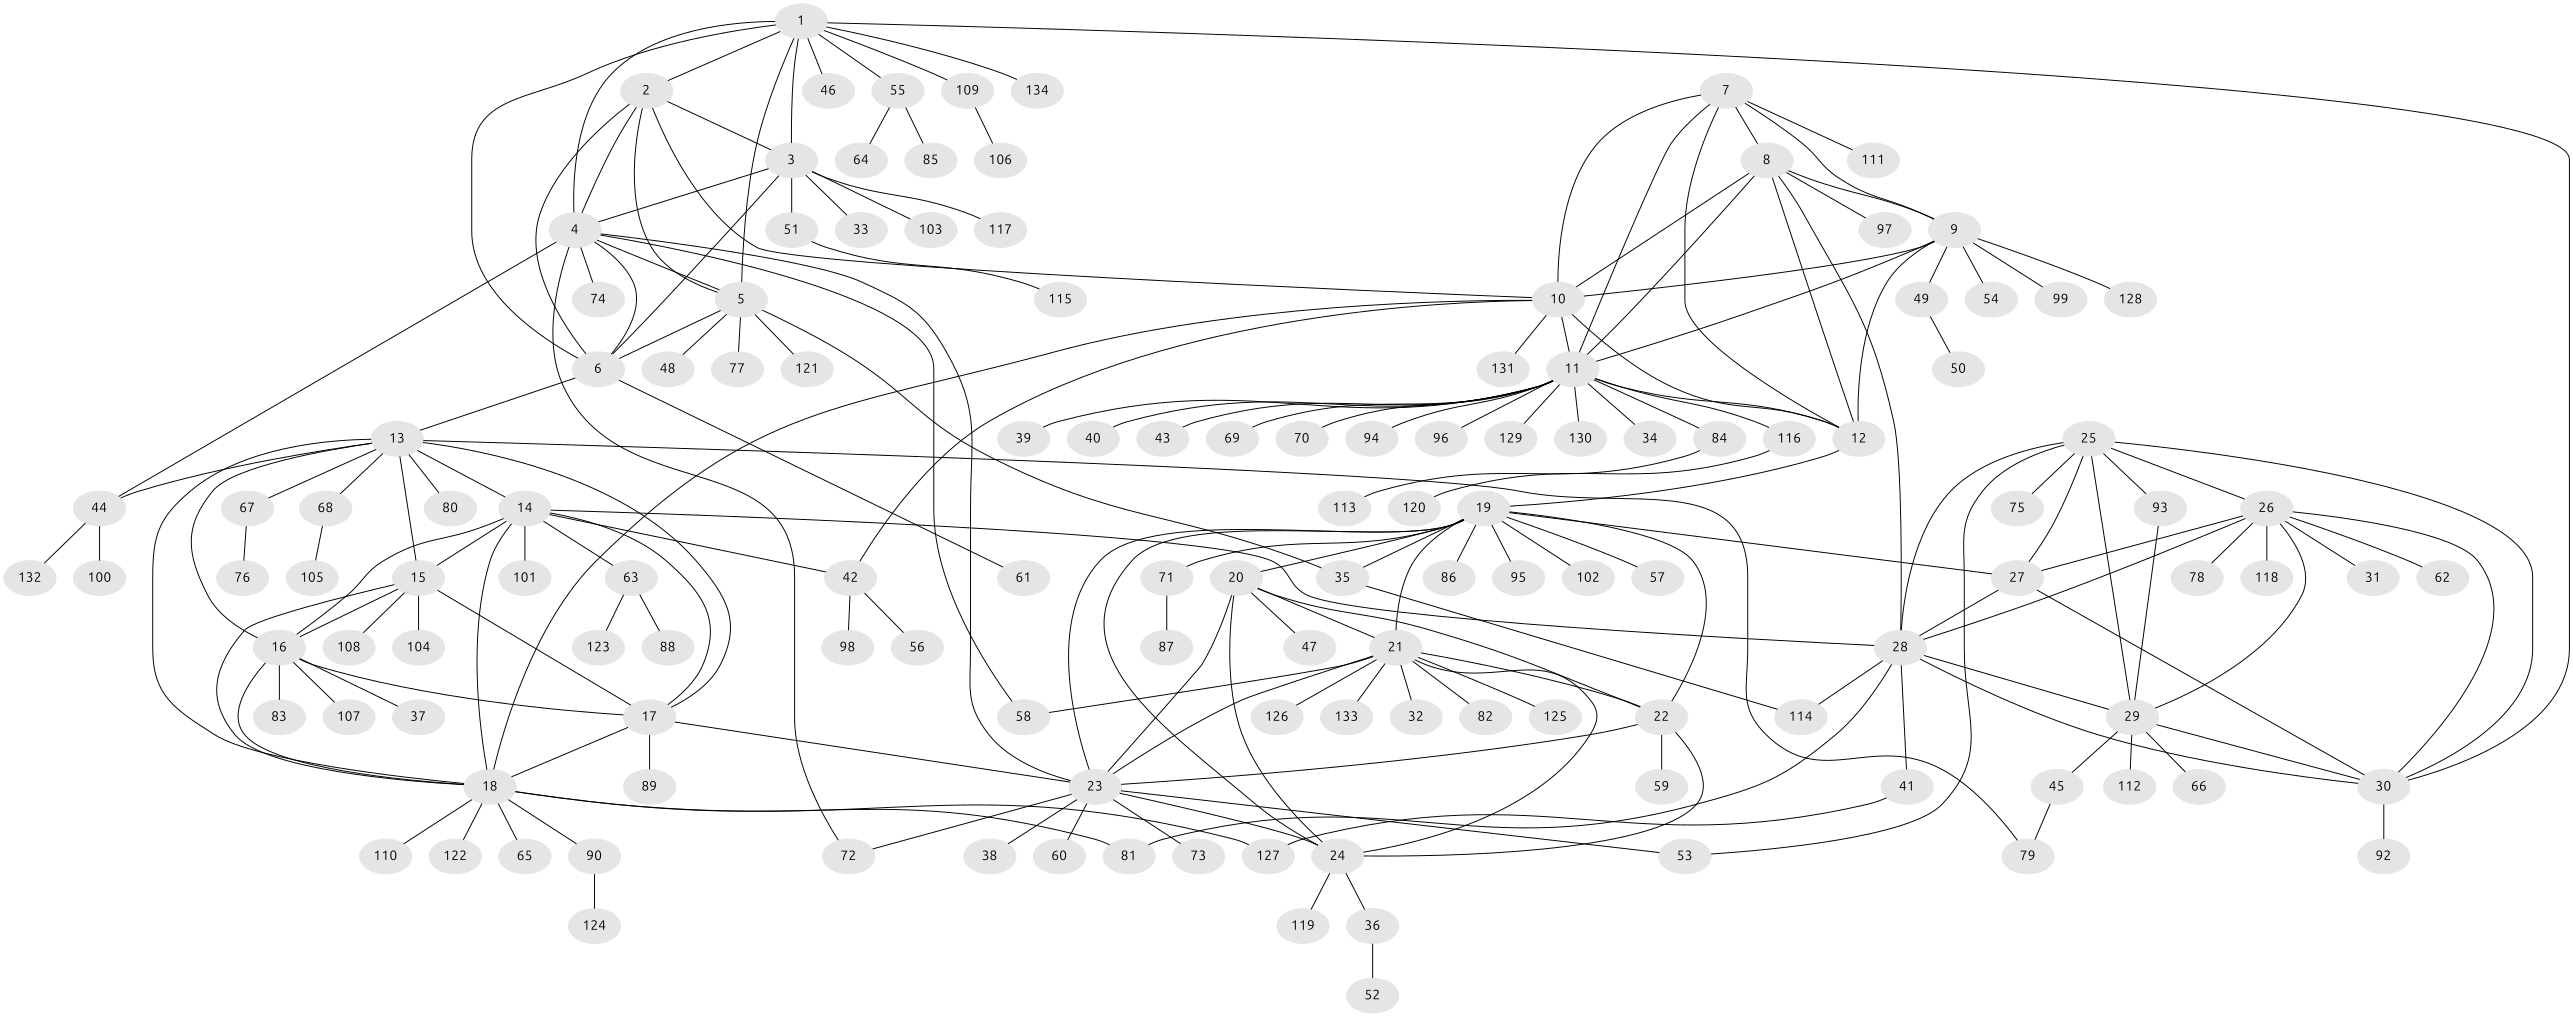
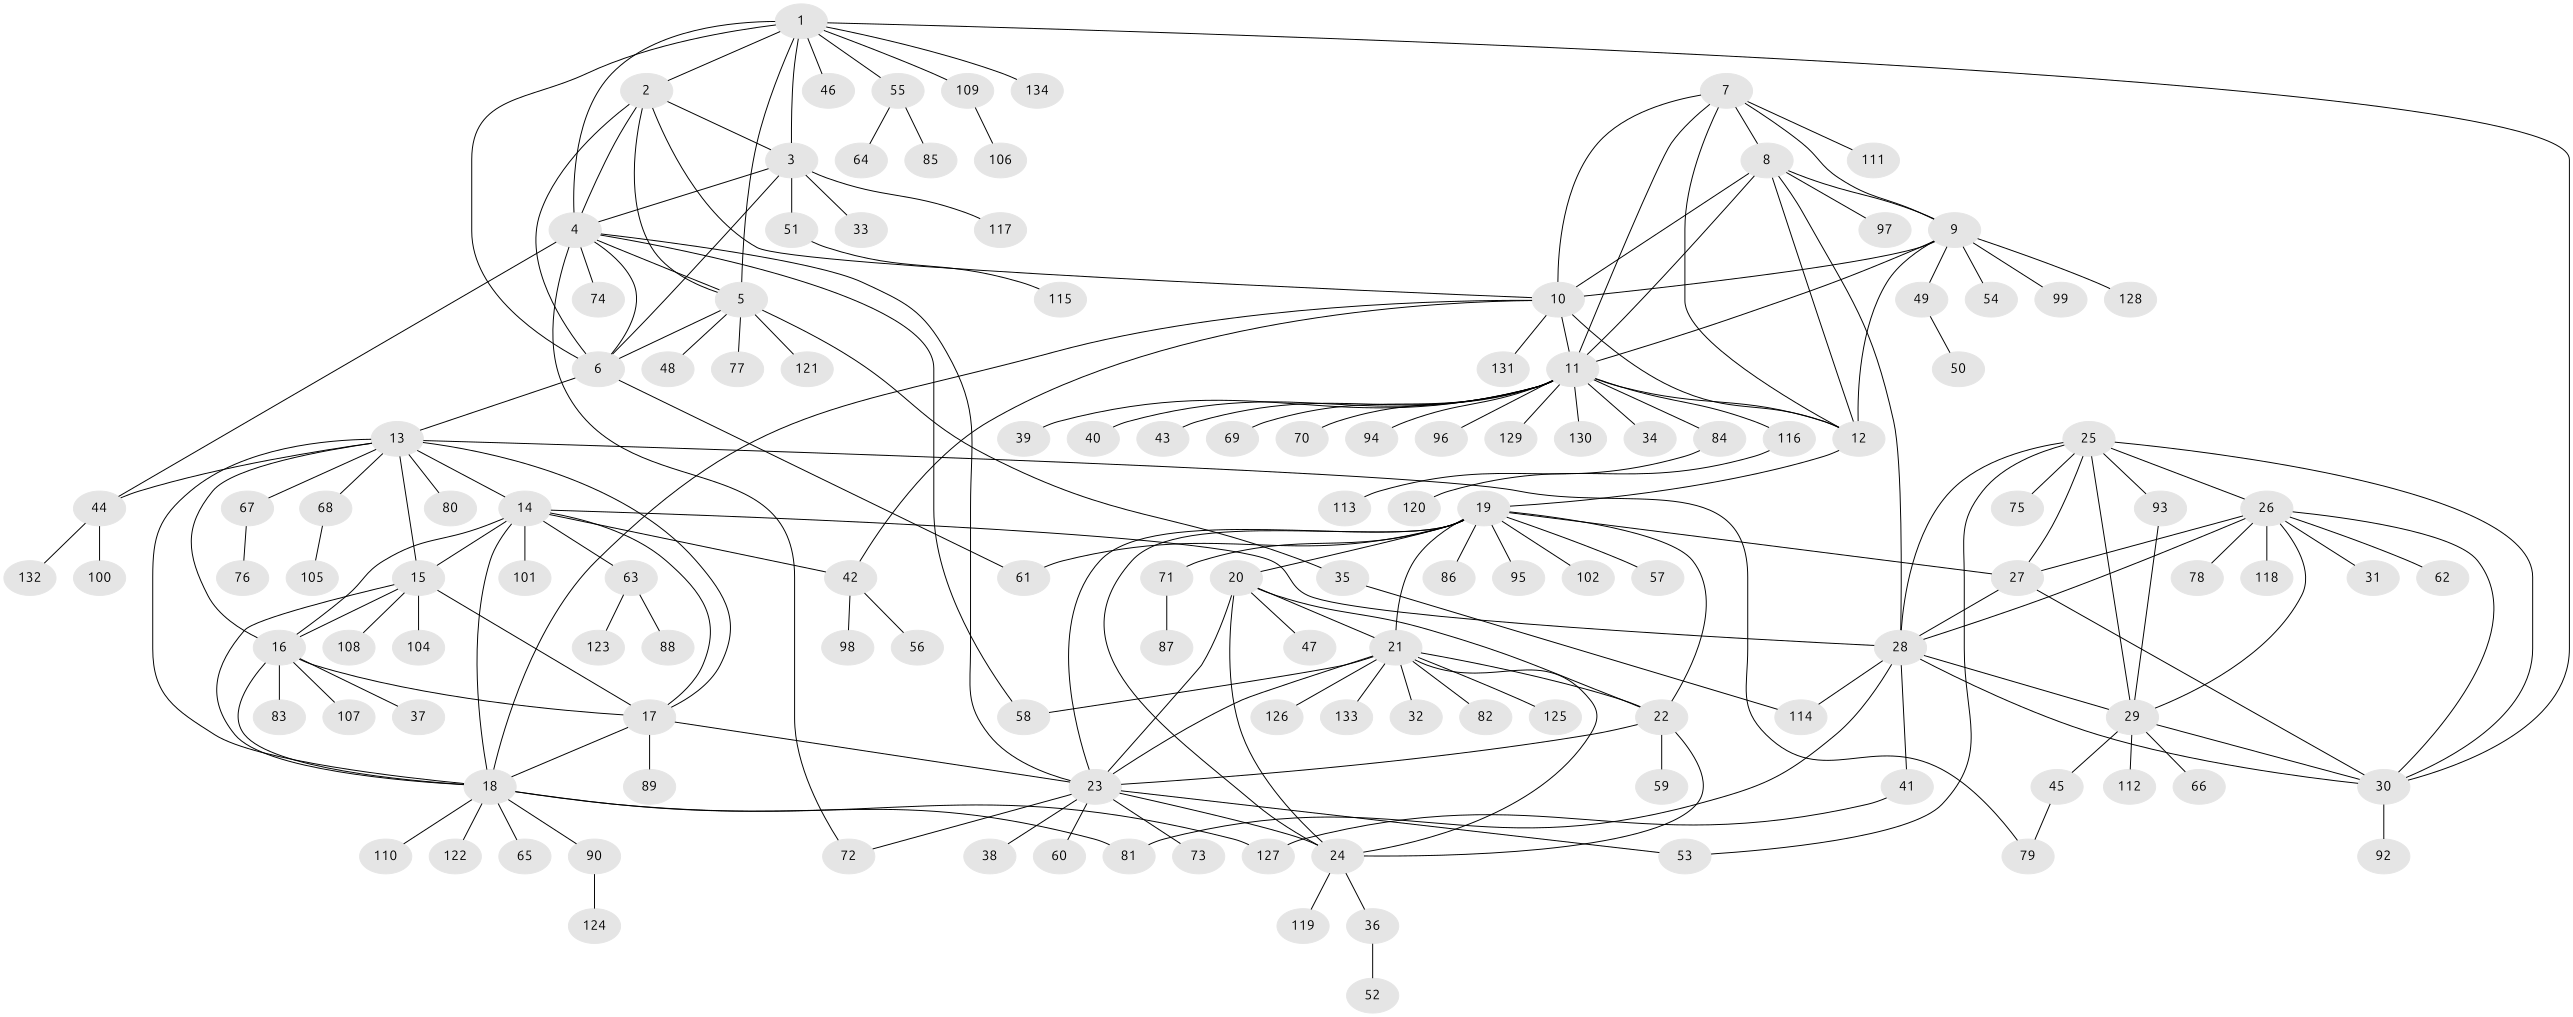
node "103": removed
edge "19" -- "35": now "19" -- "61"
